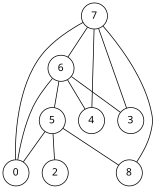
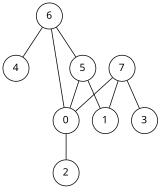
edge "7" -- "6": removed
edge "7" -- "4": removed
edge "6" -- "3": removed
edge "5" -- "2": now "0" -- "2"
node "8": label "8" -> "1"
